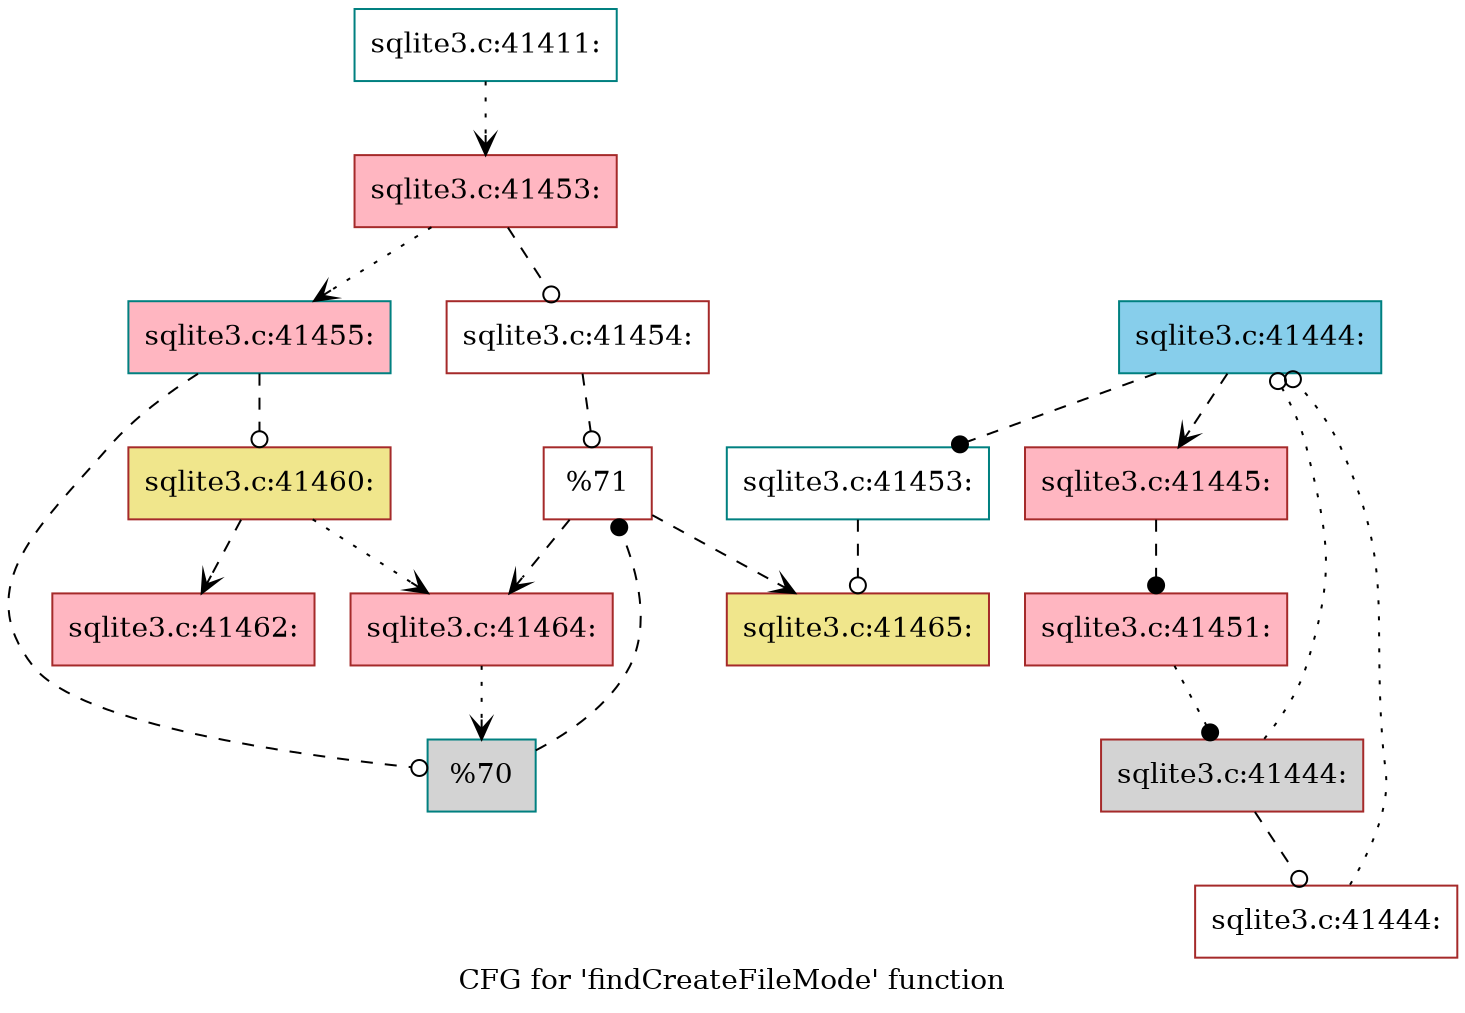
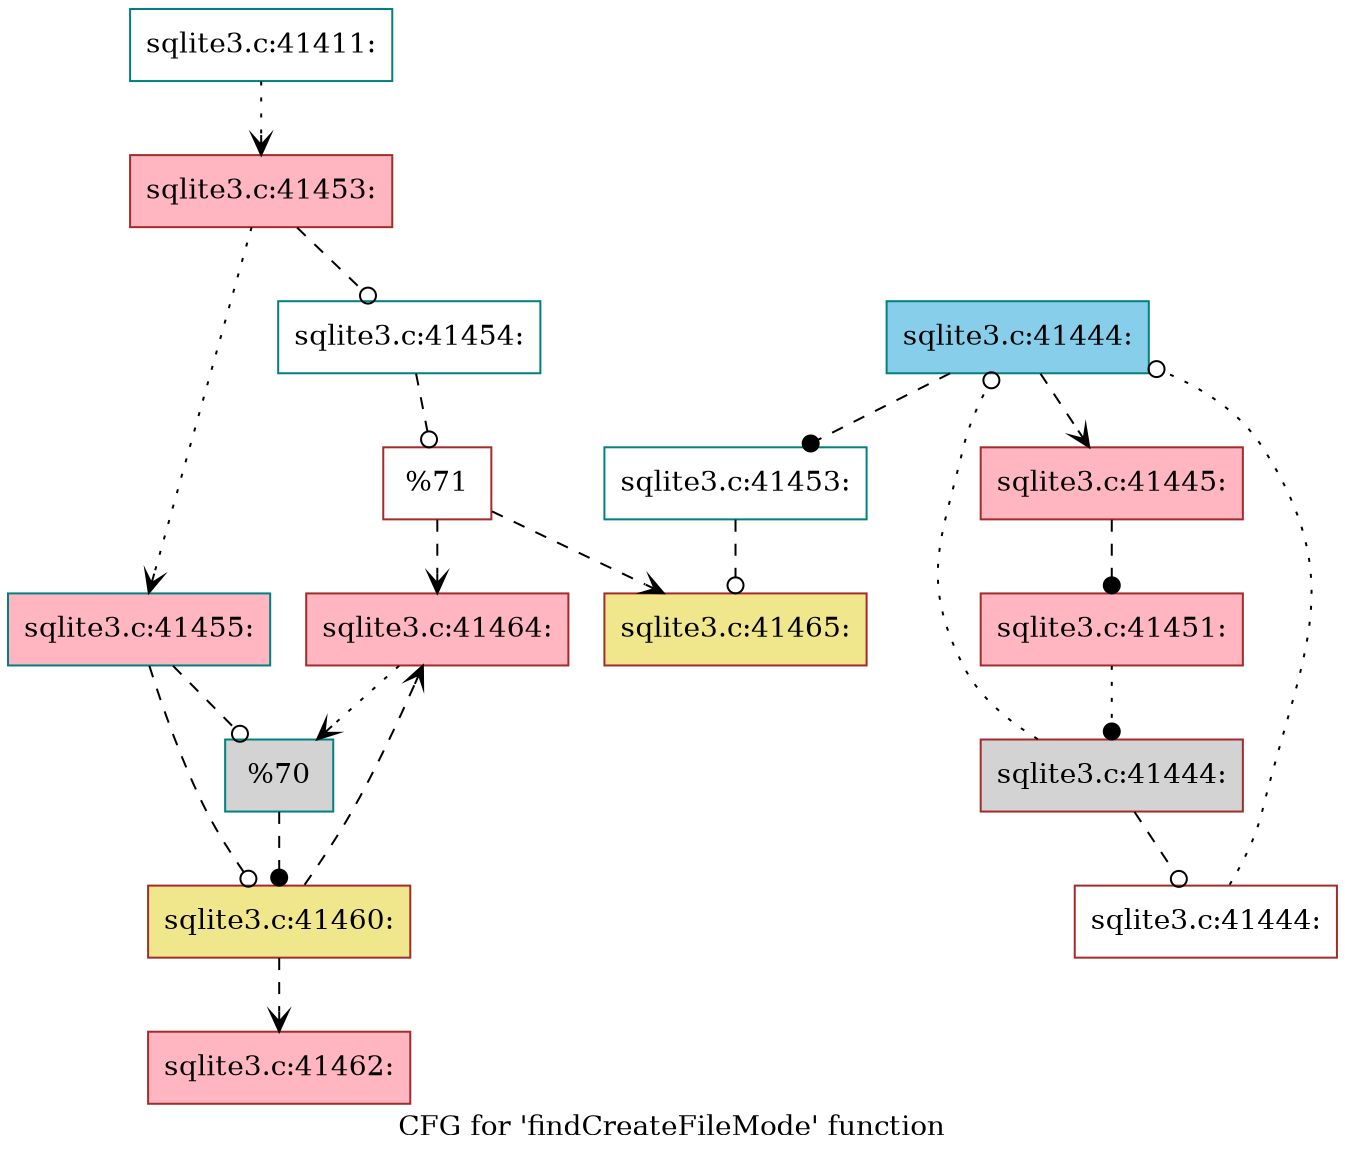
node "sqlite3.c:41454:": color brown -> teal
edge "sqlite3.c:41460:" -> "sqlite3.c:41464:": style dotted -> dashed
edge "%70" -> "%71": now "%70" -> "sqlite3.c:41460:"
